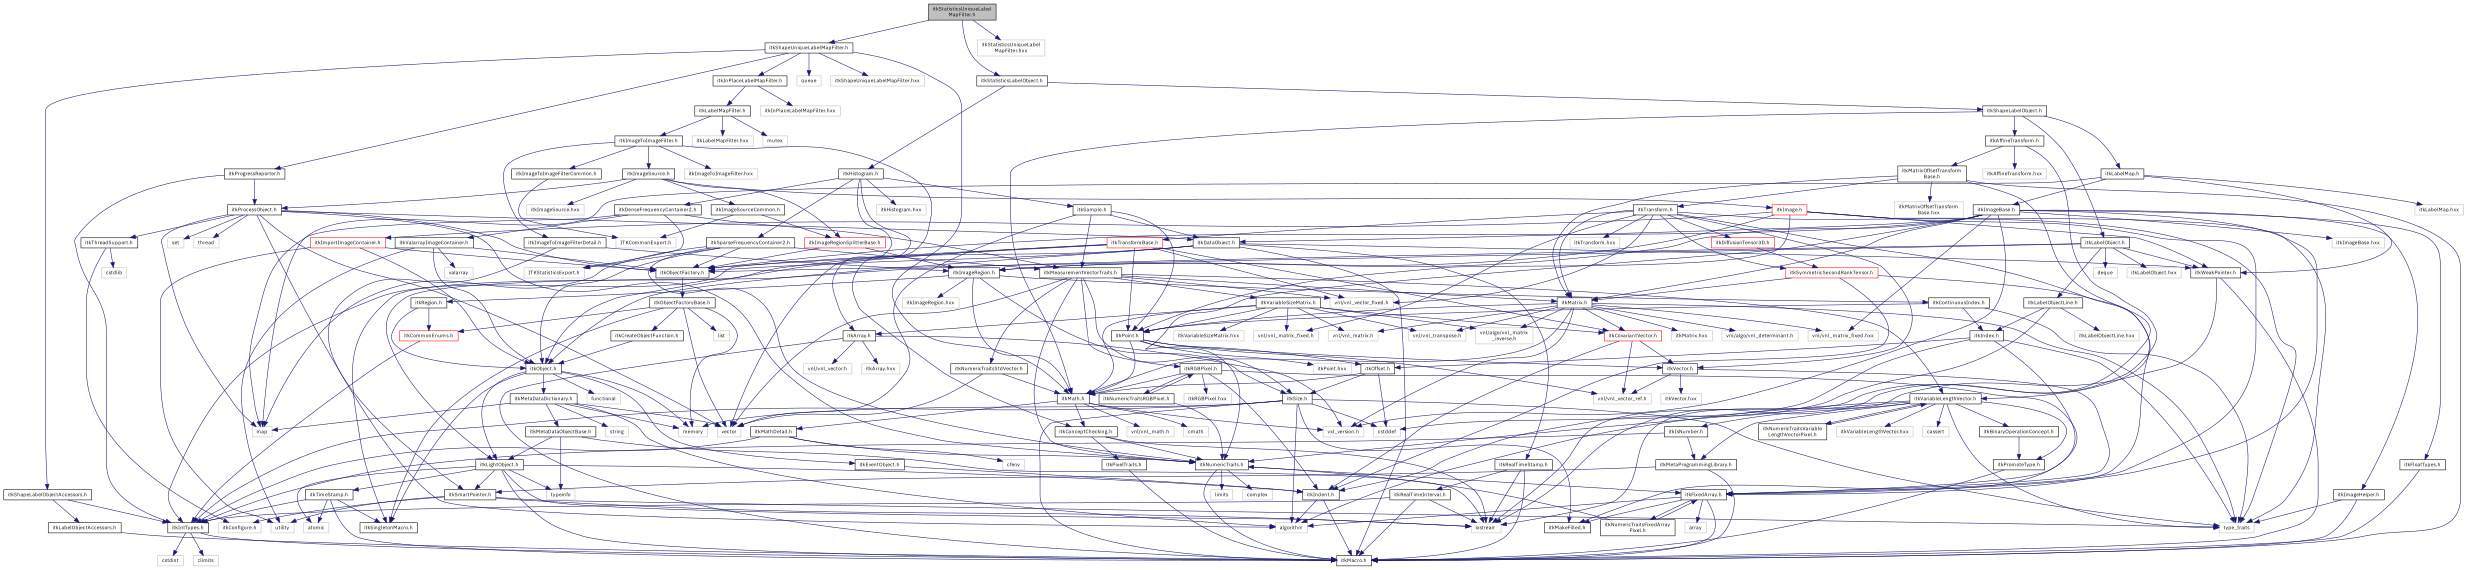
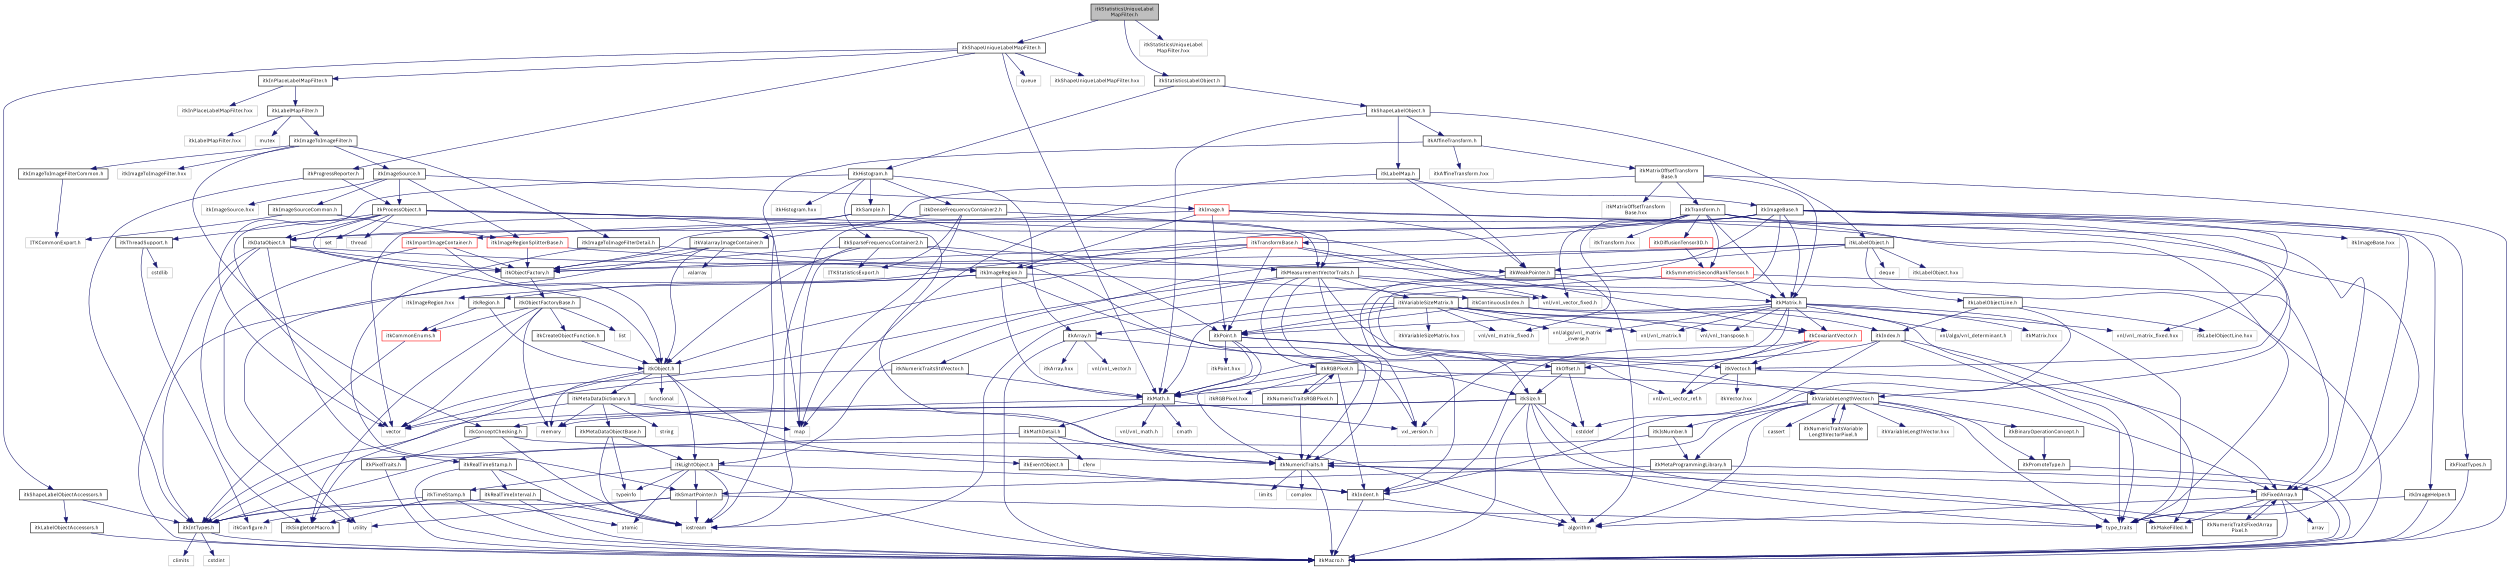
node "itkLabelMap.hxx": removed
